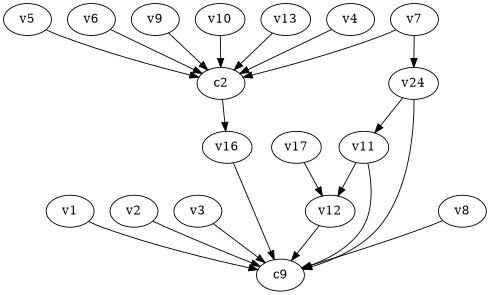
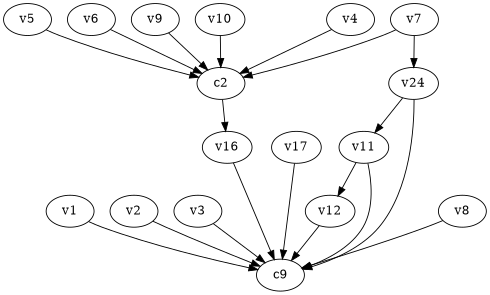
node "v13": removed
edge "v17" -> "v12": now "v17" -> "c9"
